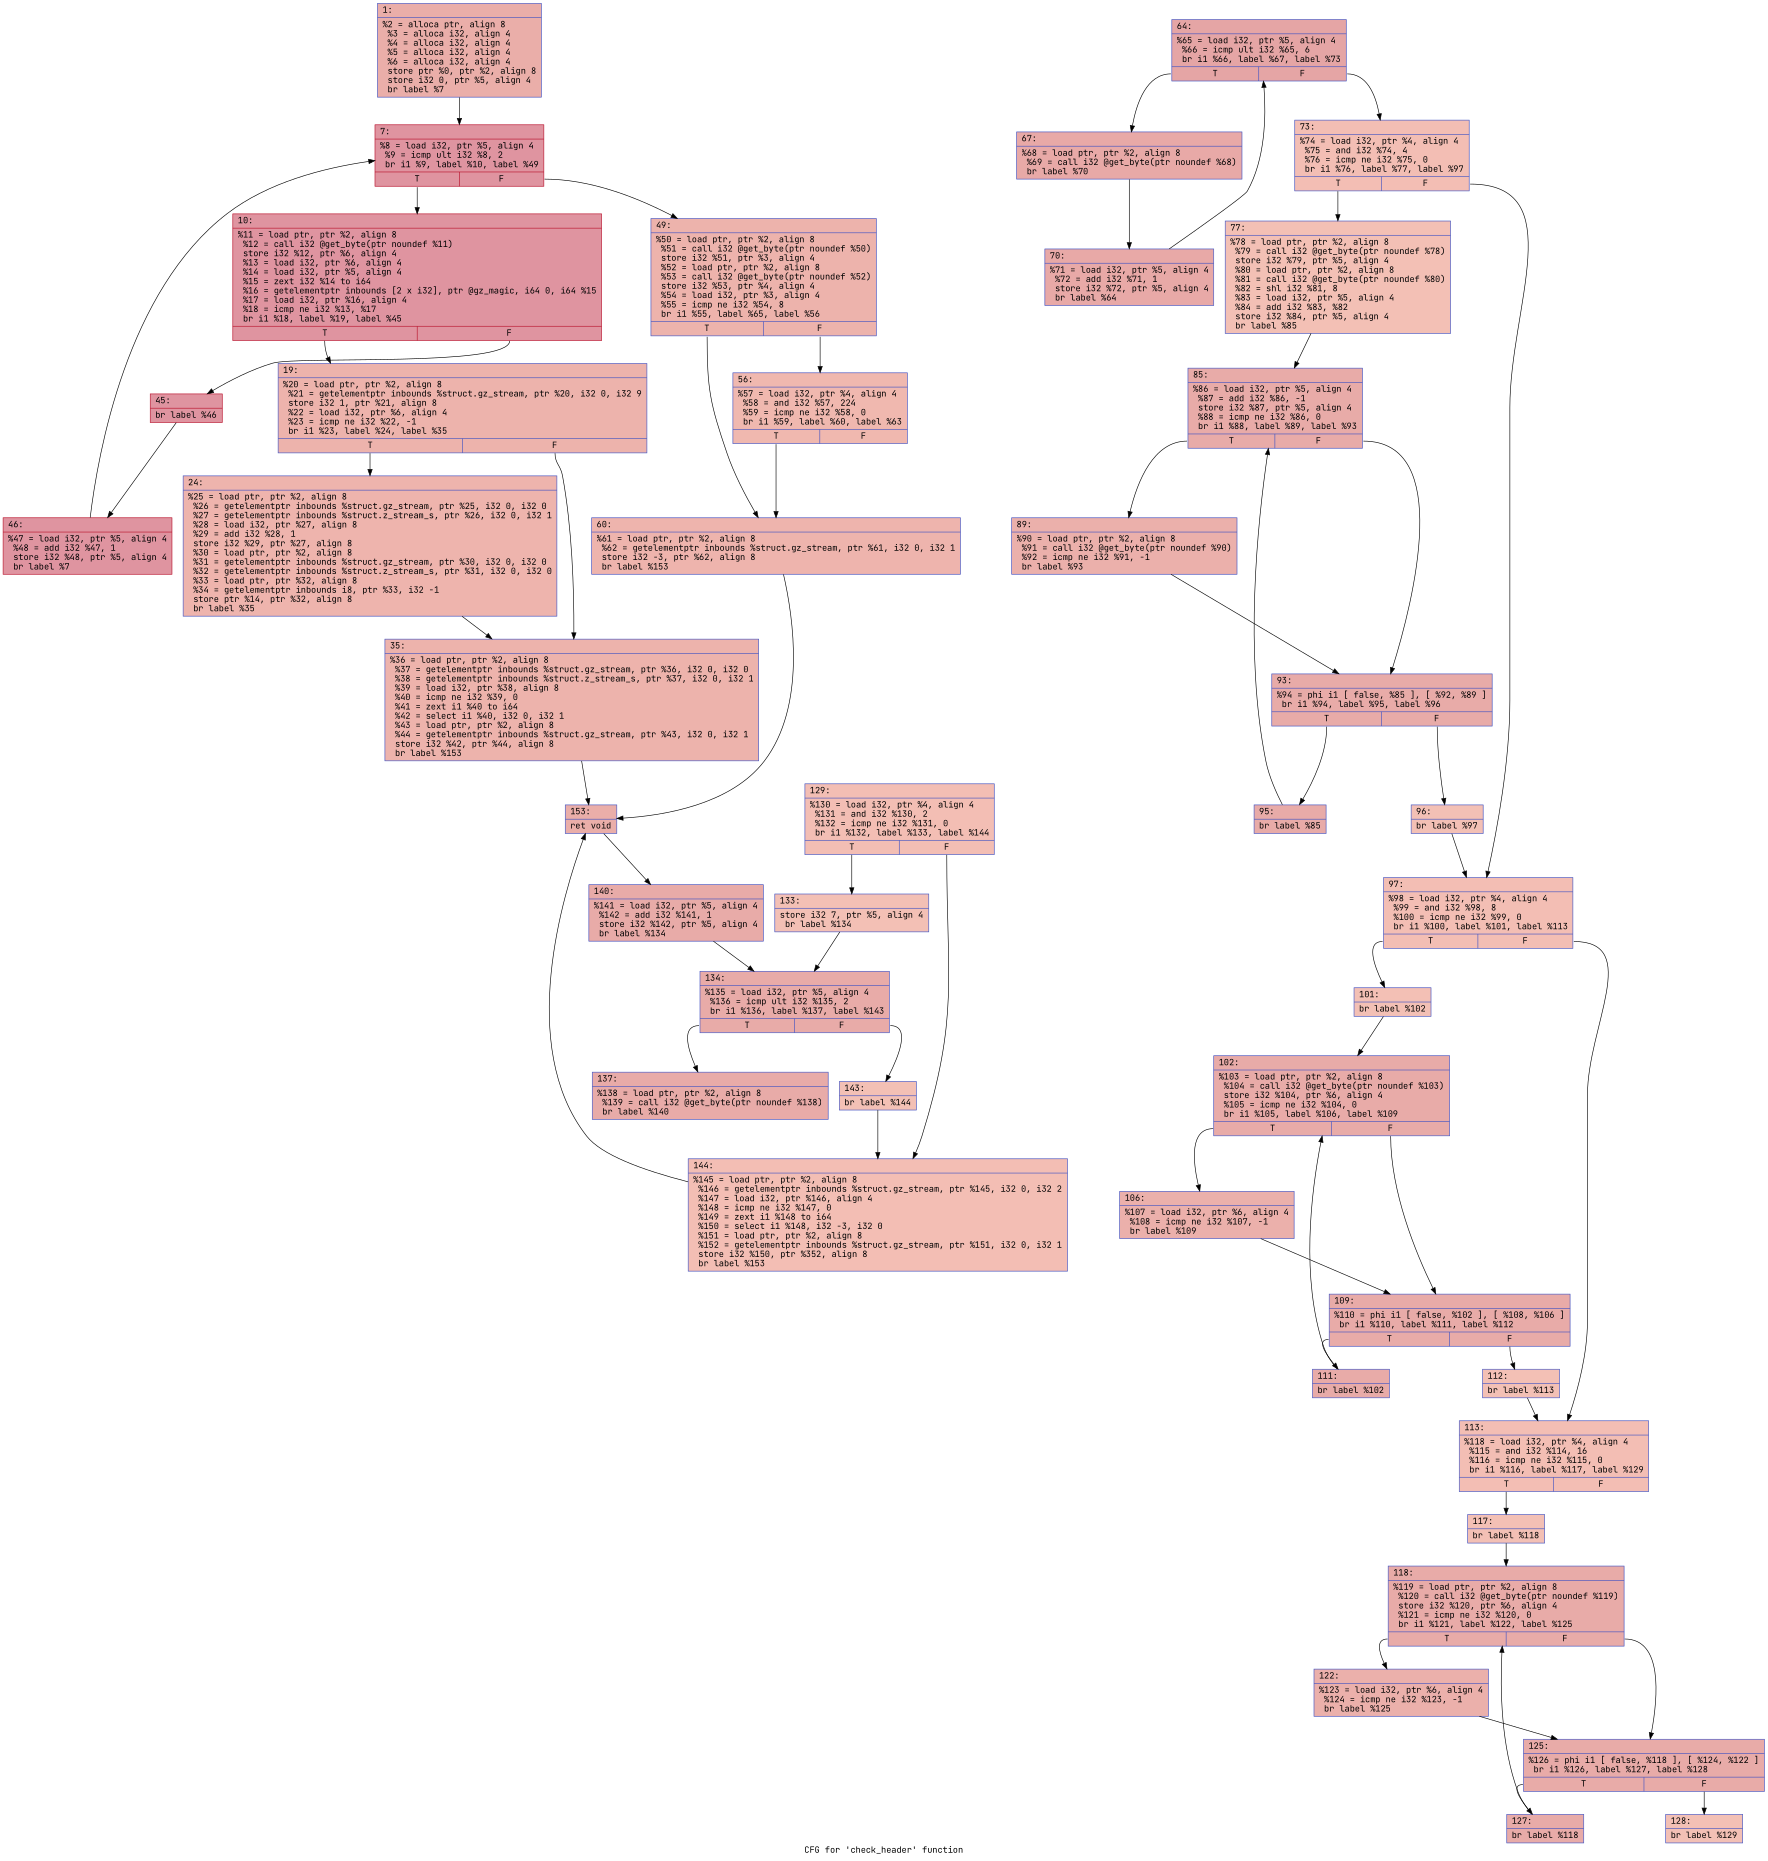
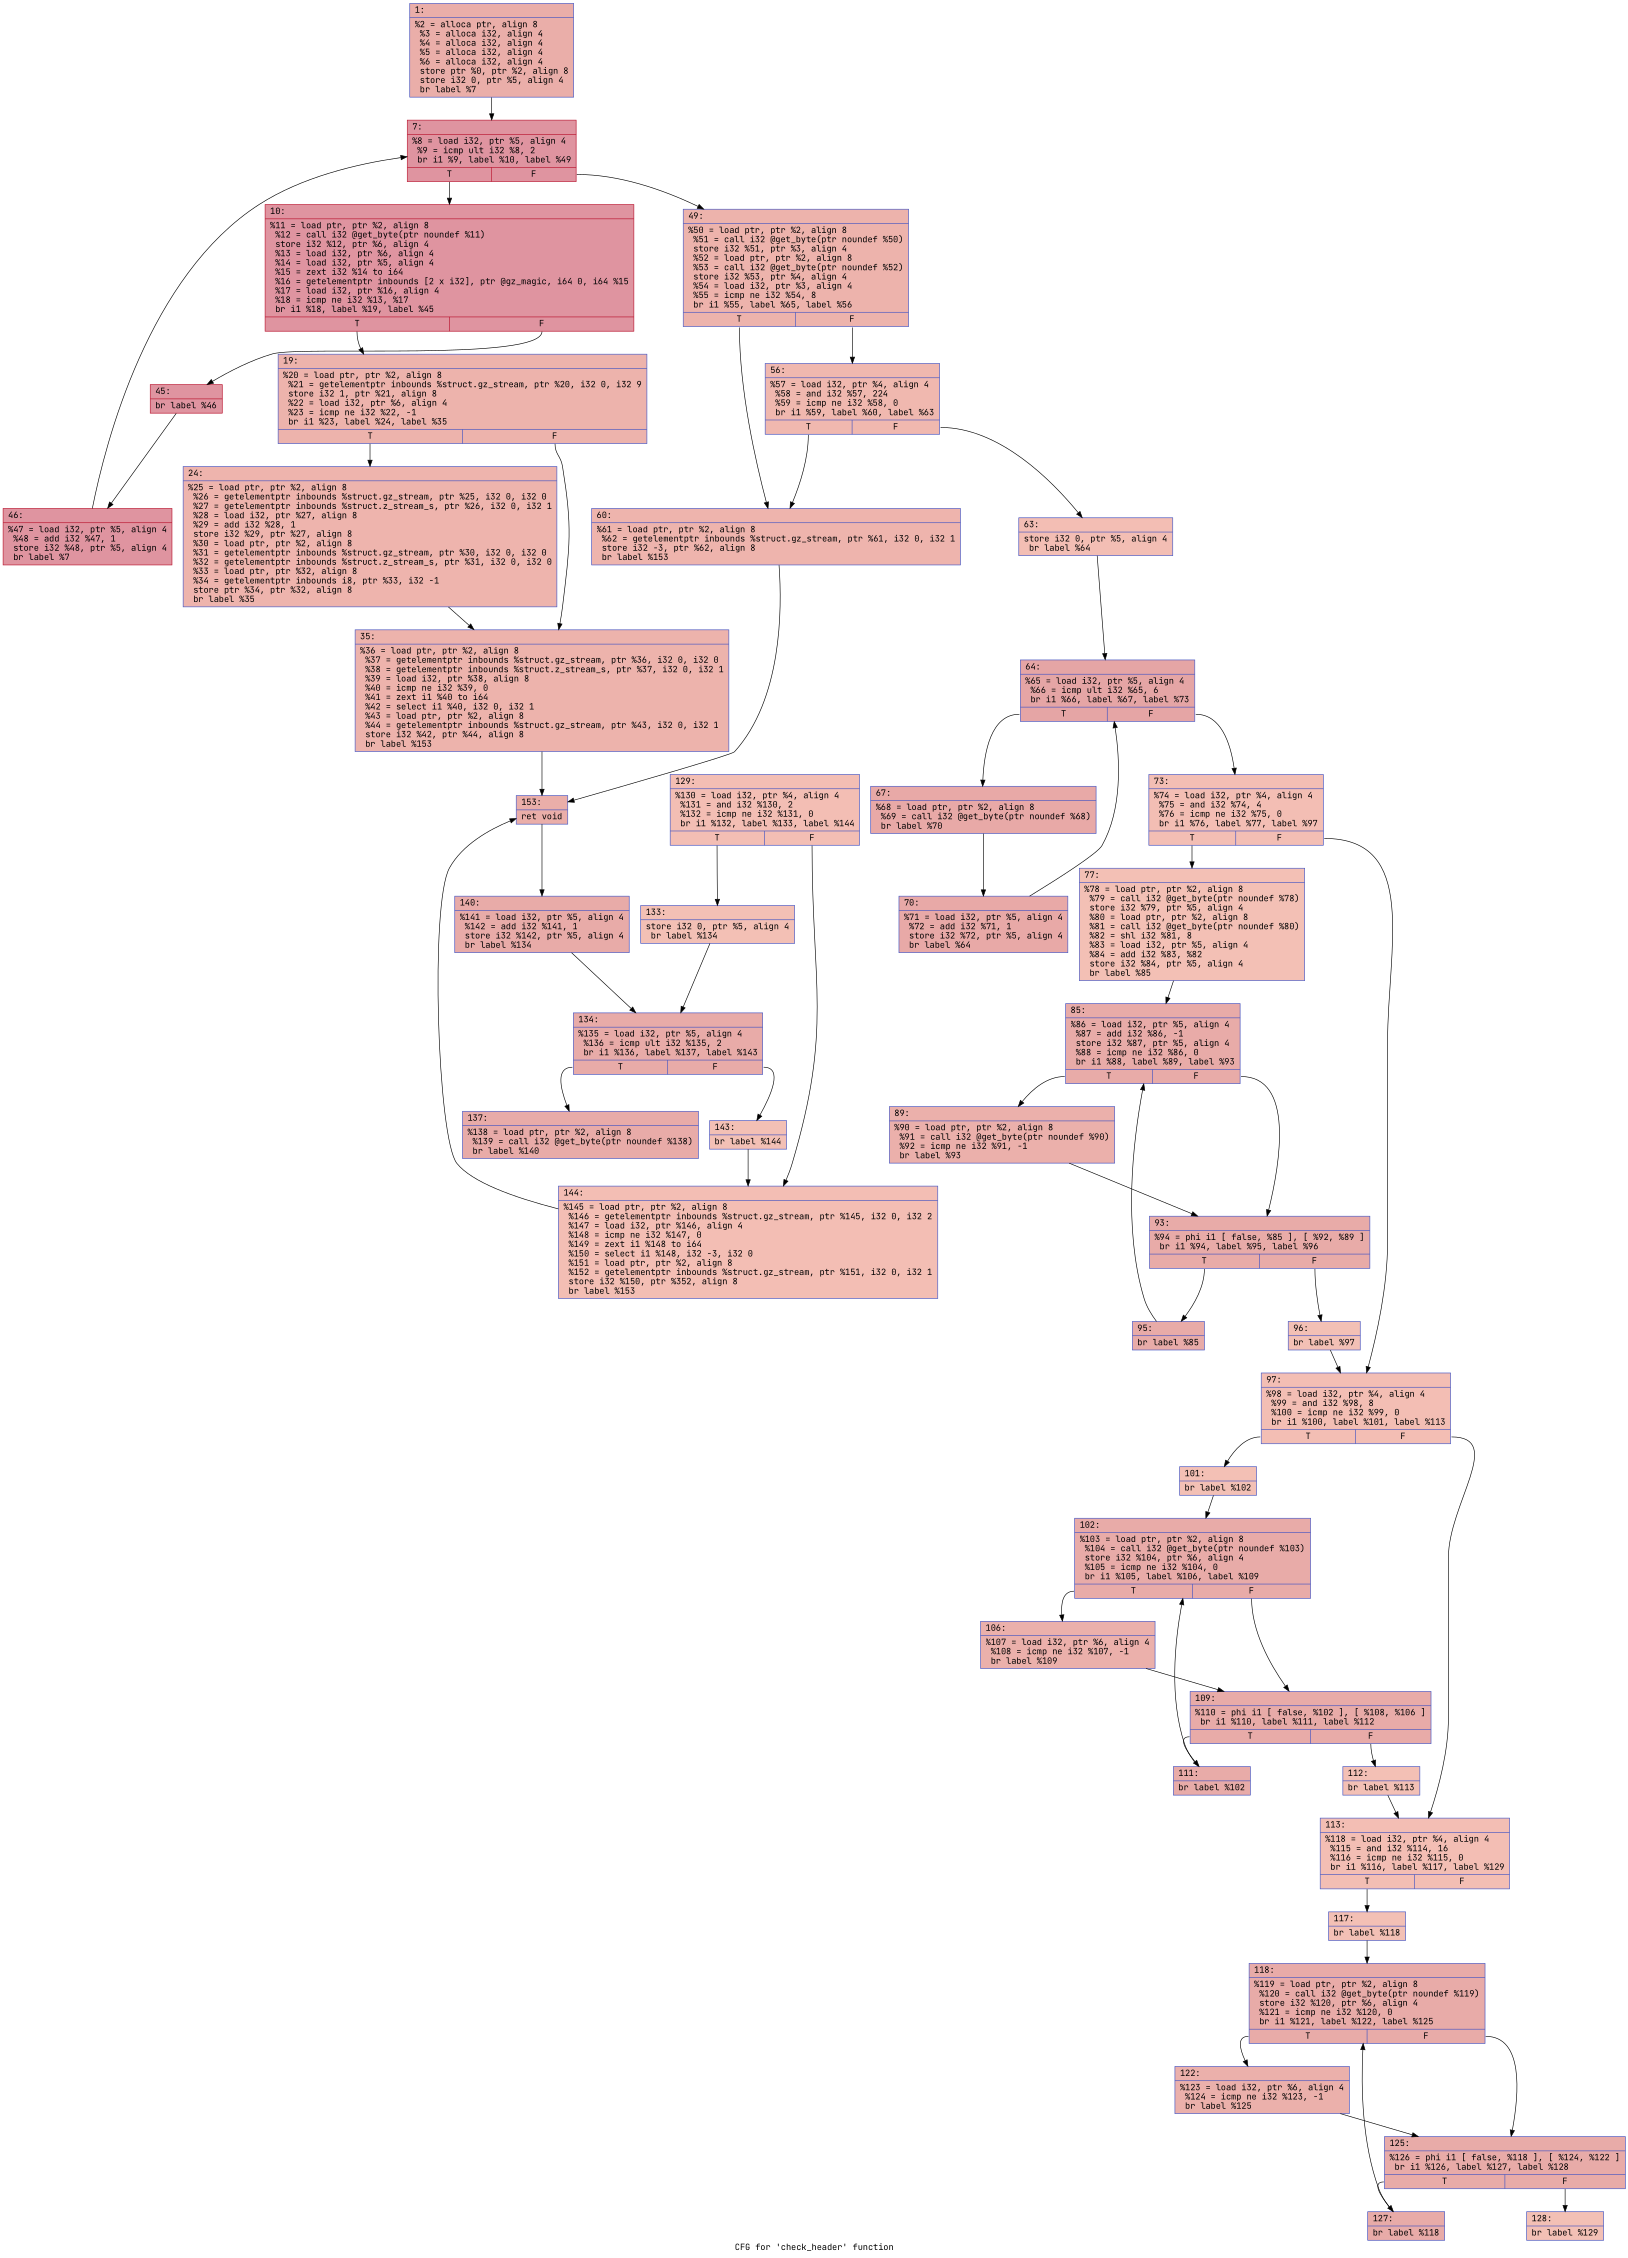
node "63:": added
node "24:": text "store ptr %14, ptr %32, align 8" -> "store ptr %34, ptr %32, align 8"
node "133:": text "store i32 7, ptr %5, align 4" -> "store i32 0, ptr %5, align 4"
